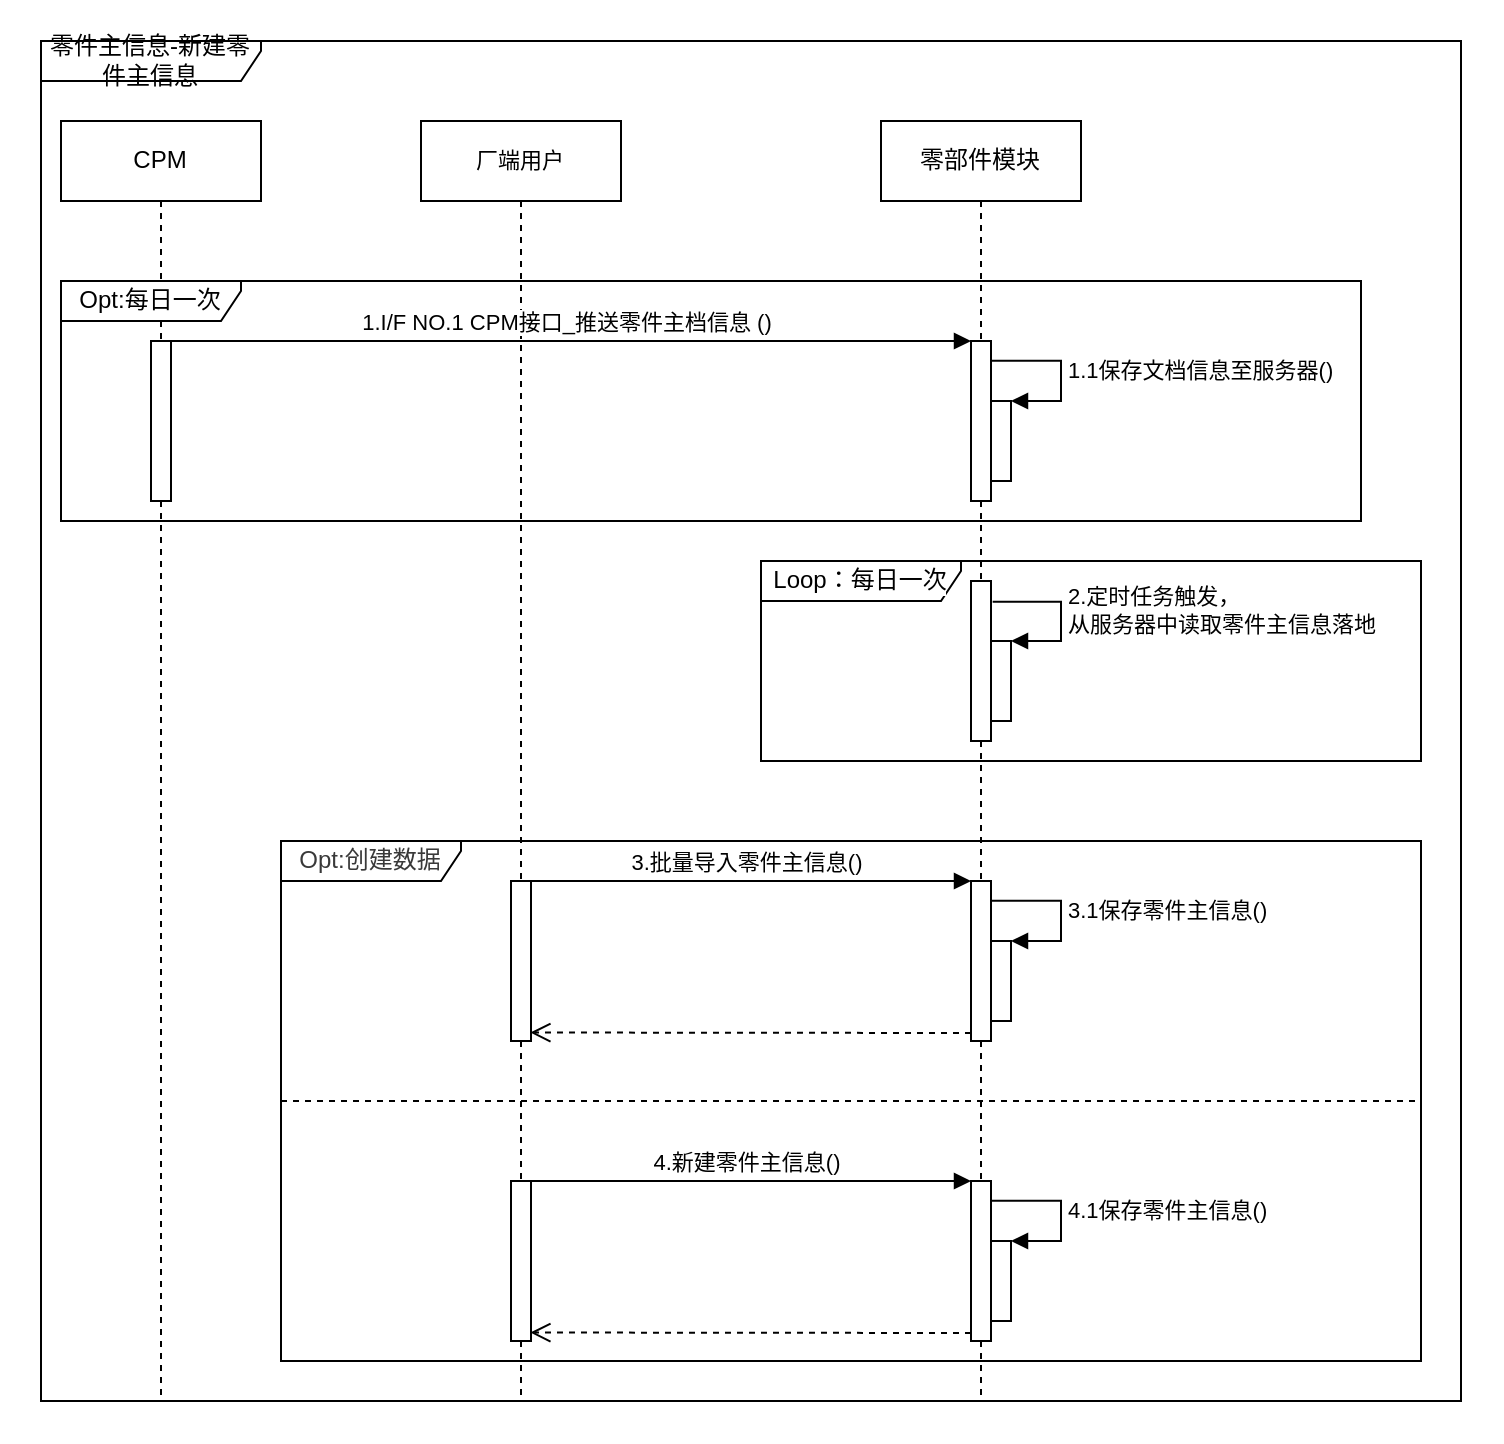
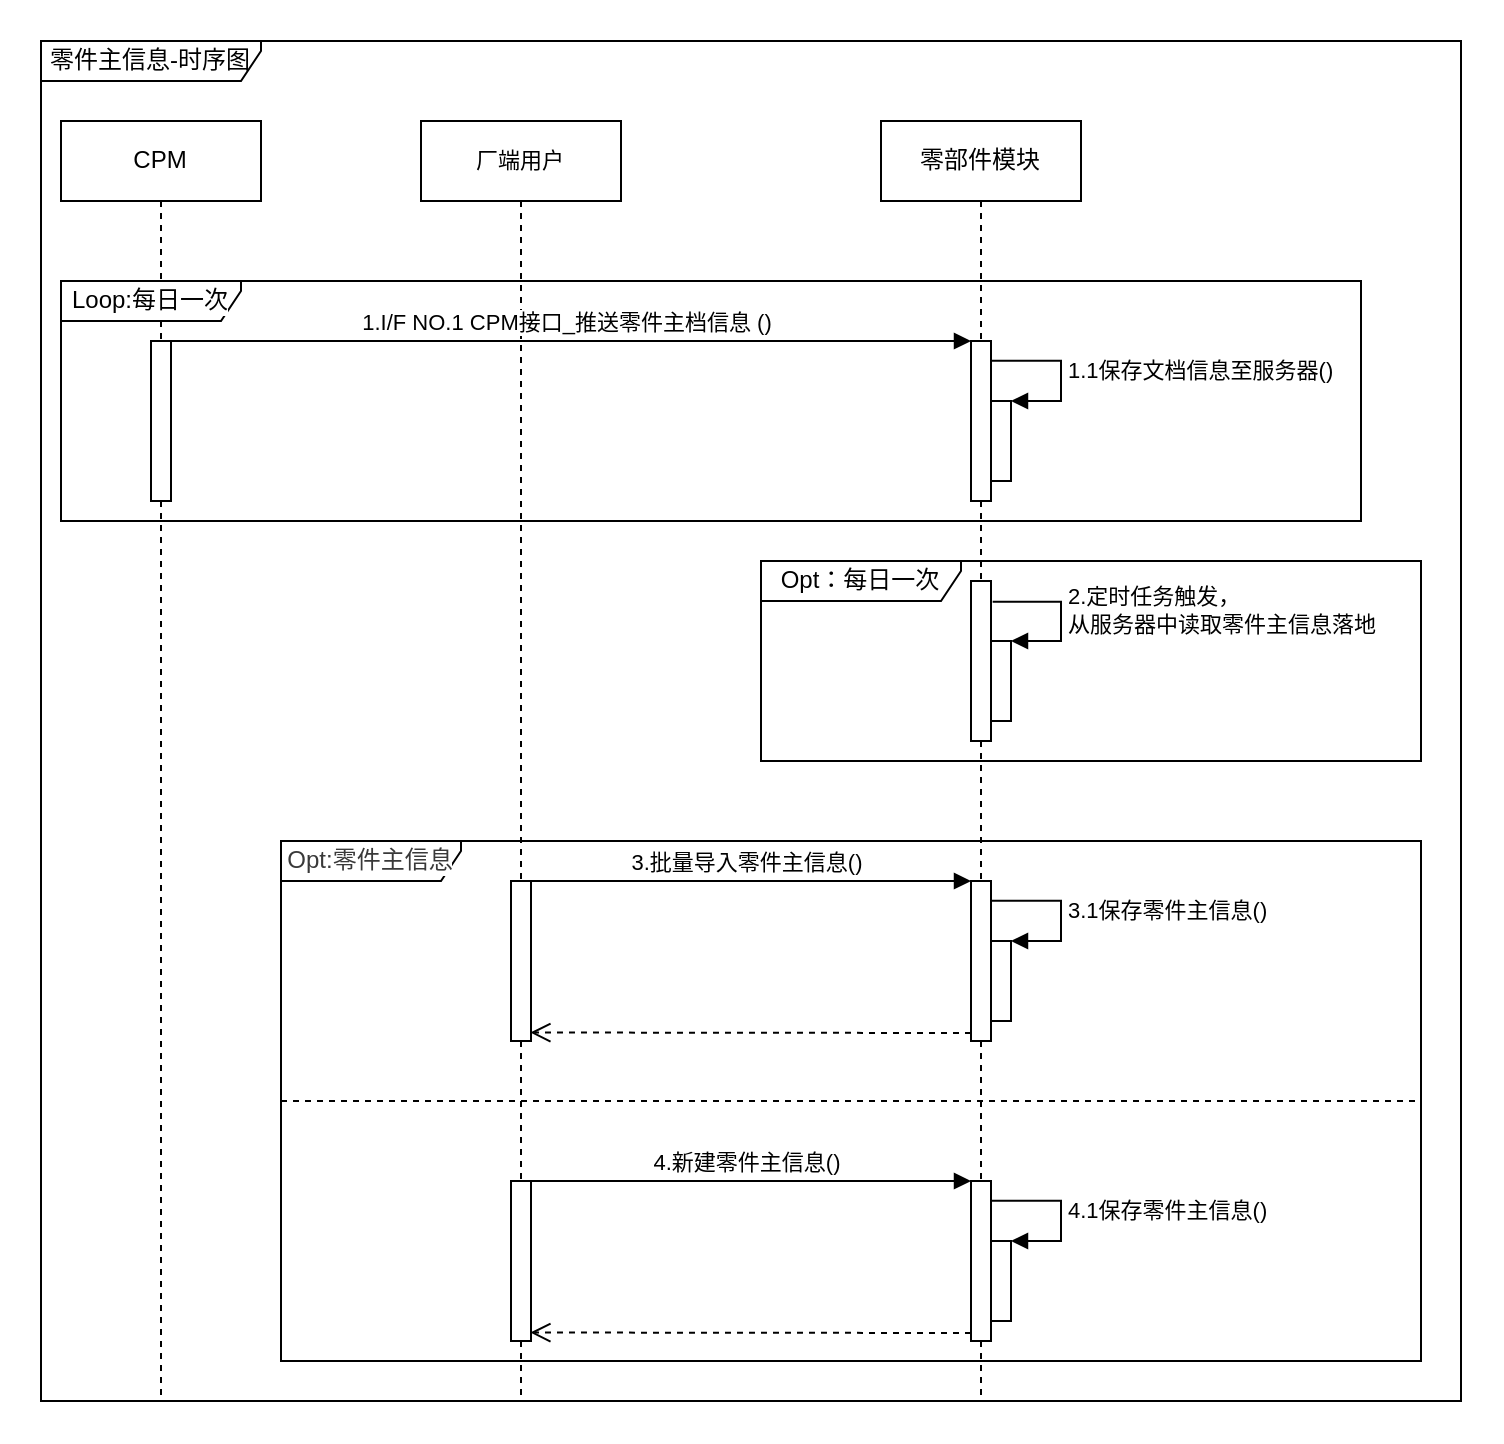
node "零件主信息-新建零件主信息": label "零件主信息-新建零件主信息" -> "零件主信息-时序图"
node "Opt:每日一次": label "Opt:每日一次" -> "Loop:每日一次"
node "Loop：每日一次": label "Loop：每日一次" -> "Opt：每日一次"
node "Opt:创建数据": label "Opt:创建数据" -> "Opt:零件主信息"
